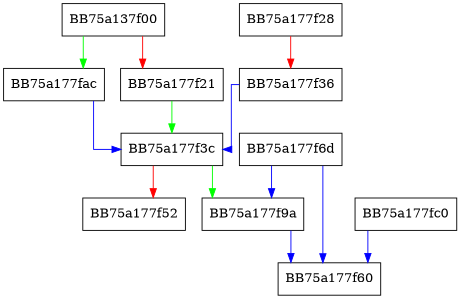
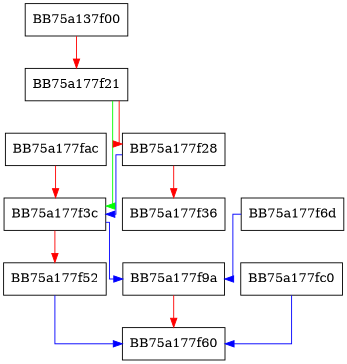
edge "BB75a137f00" -> "BB75a177fac": removed
edge "BB75a177f36" -> "BB75a177f3c": now "BB75a177f28" -> "BB75a177f3c"
edge "BB75a177f21" -> "BB75a177f28": added
edge "BB75a177fac" -> "BB75a177f3c": color blue -> red
edge "BB75a177f3c" -> "BB75a177f9a": color green -> blue
edge "BB75a177f6d" -> "BB75a177f60": now "BB75a177f52" -> "BB75a177f60"
edge "BB75a177f9a" -> "BB75a177f60": color blue -> red
